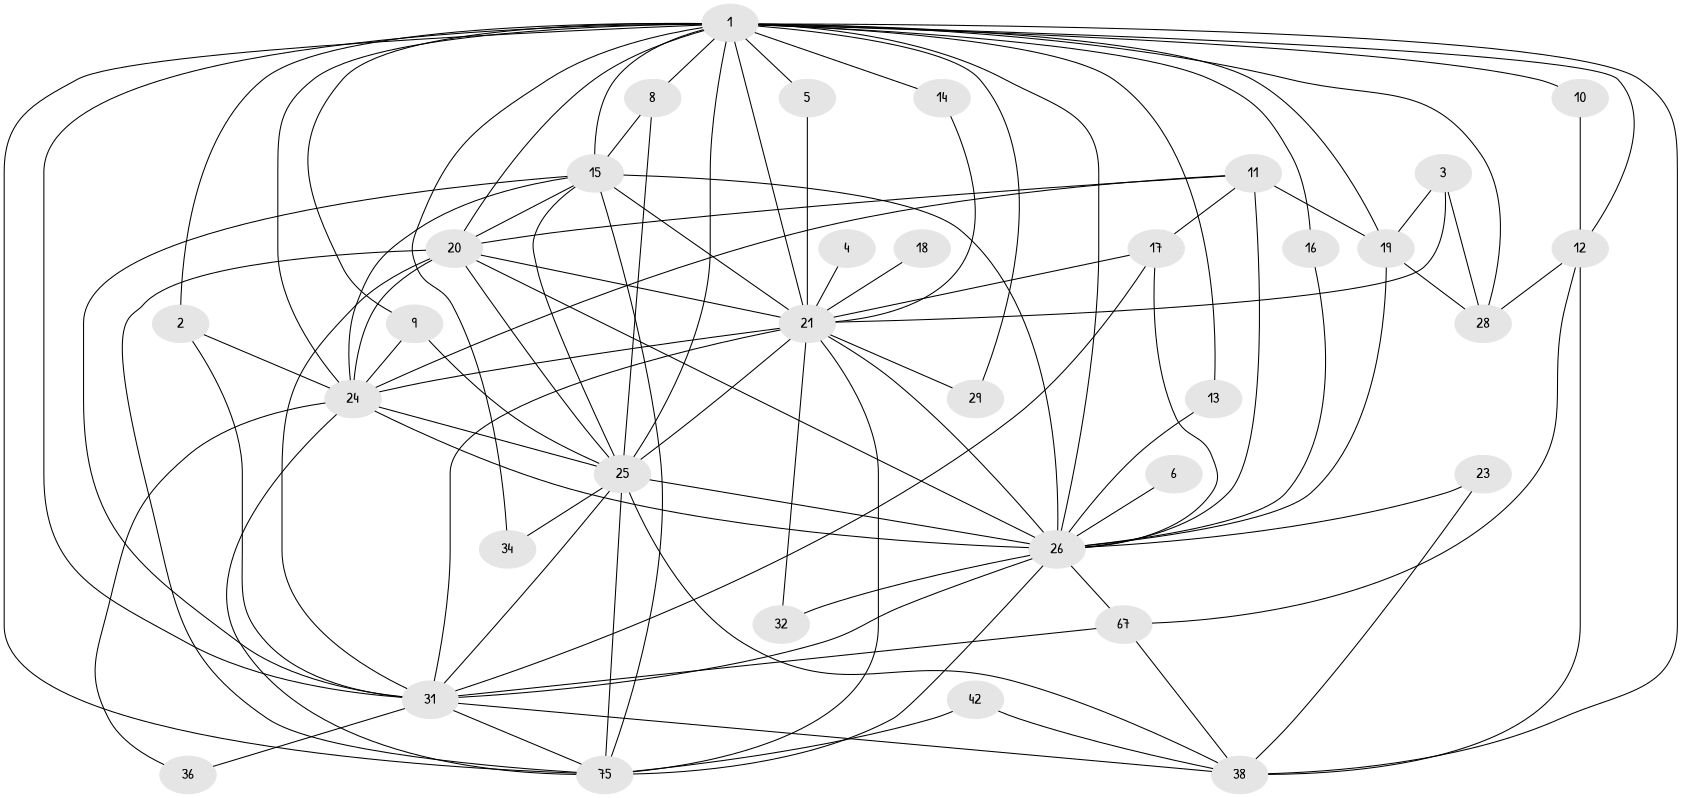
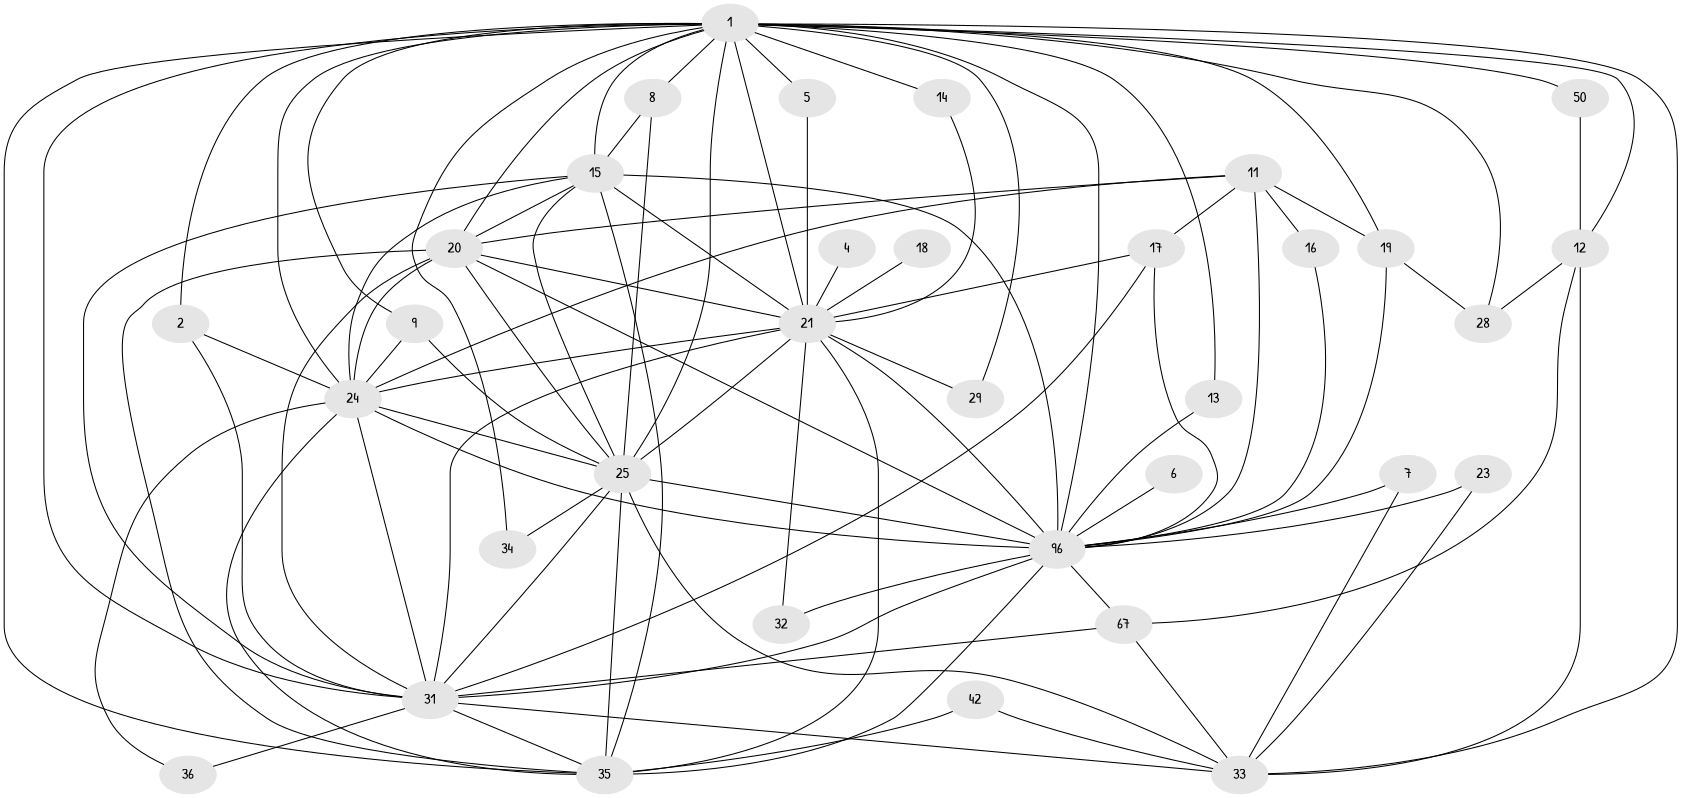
edge "1" -- "16": now "11" -- "16"
node "10": label "10" -> "50"
node "3": removed
node "7": added
edge "24" -- "31": added
node "26": label "26" -> "96"
node "75": label "75" -> "35"
node "38": label "38" -> "33"
